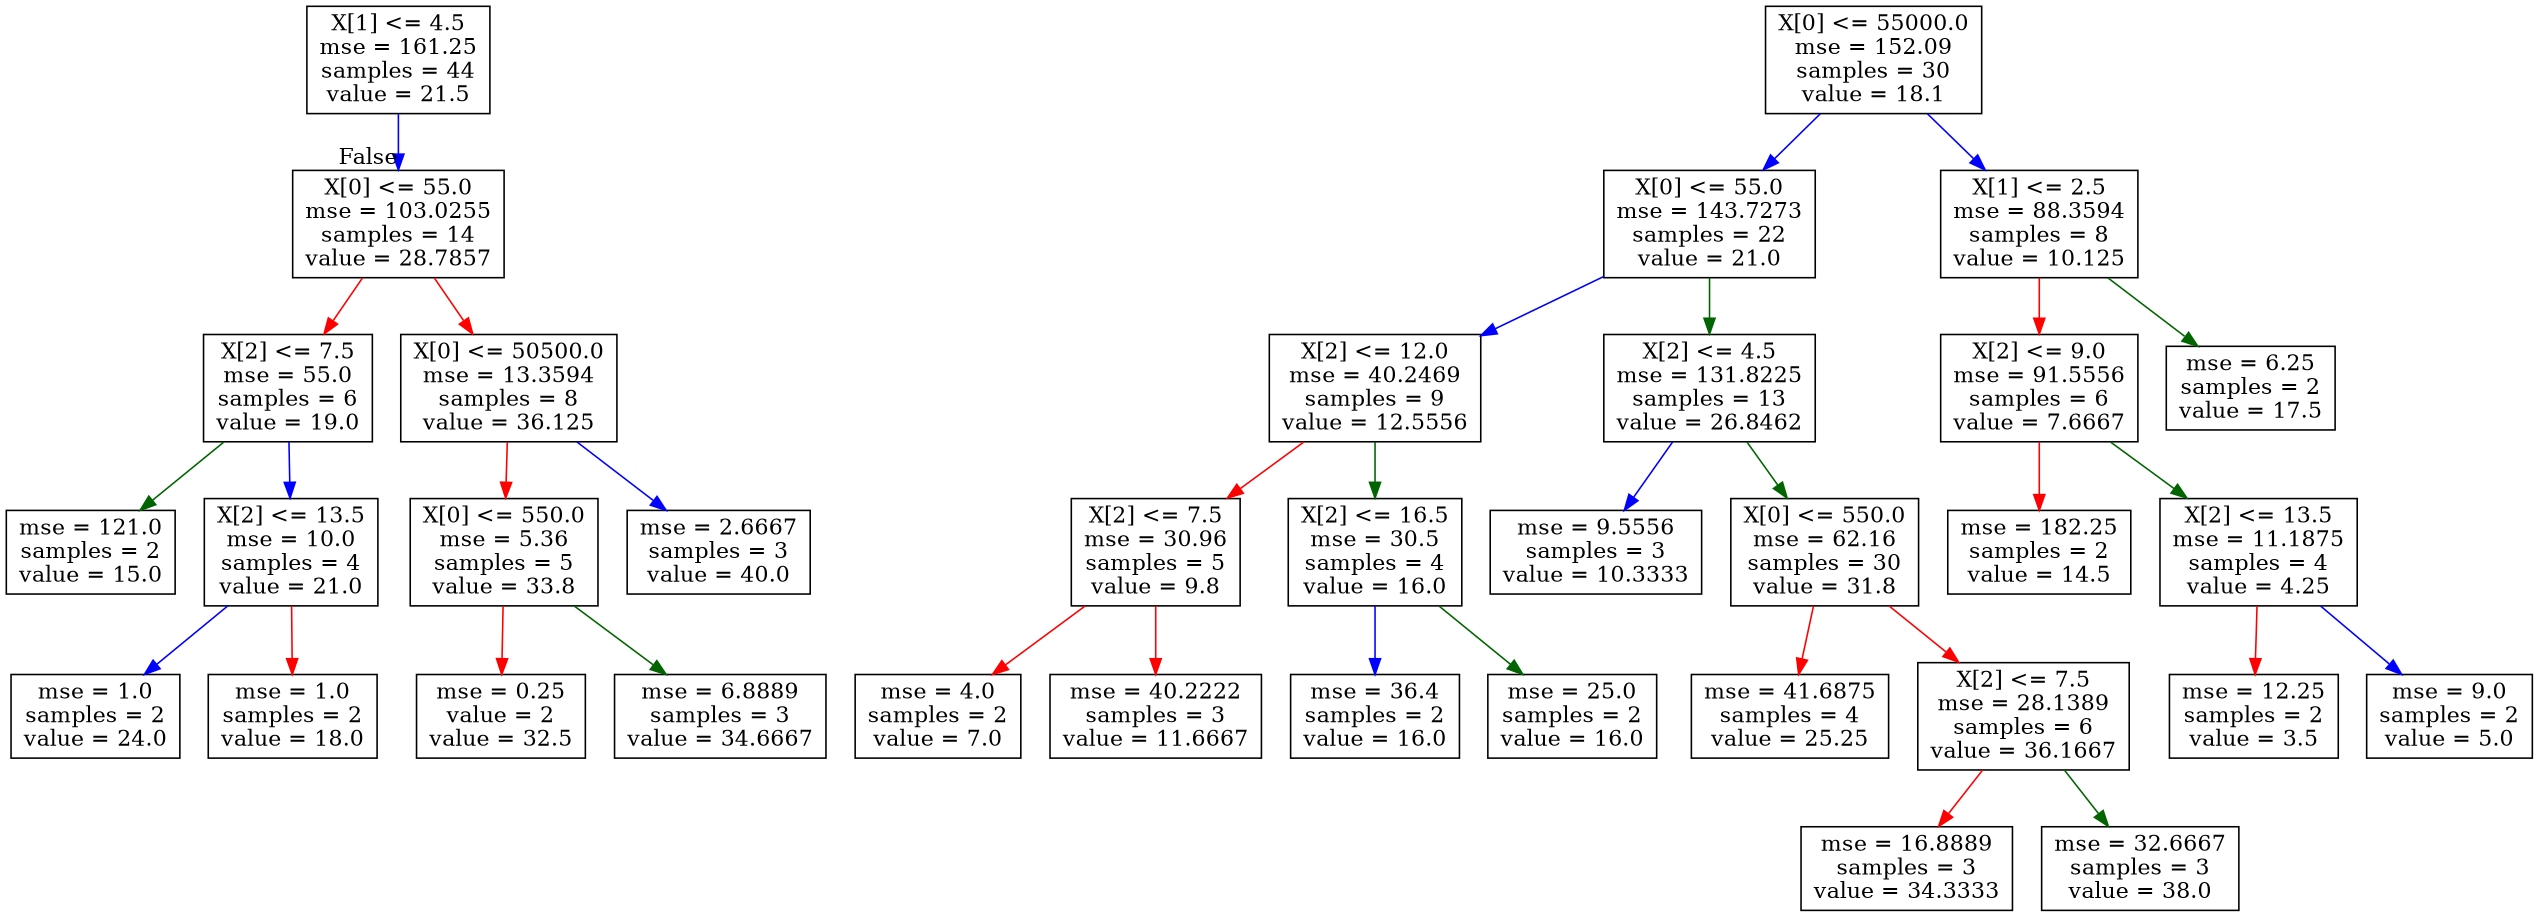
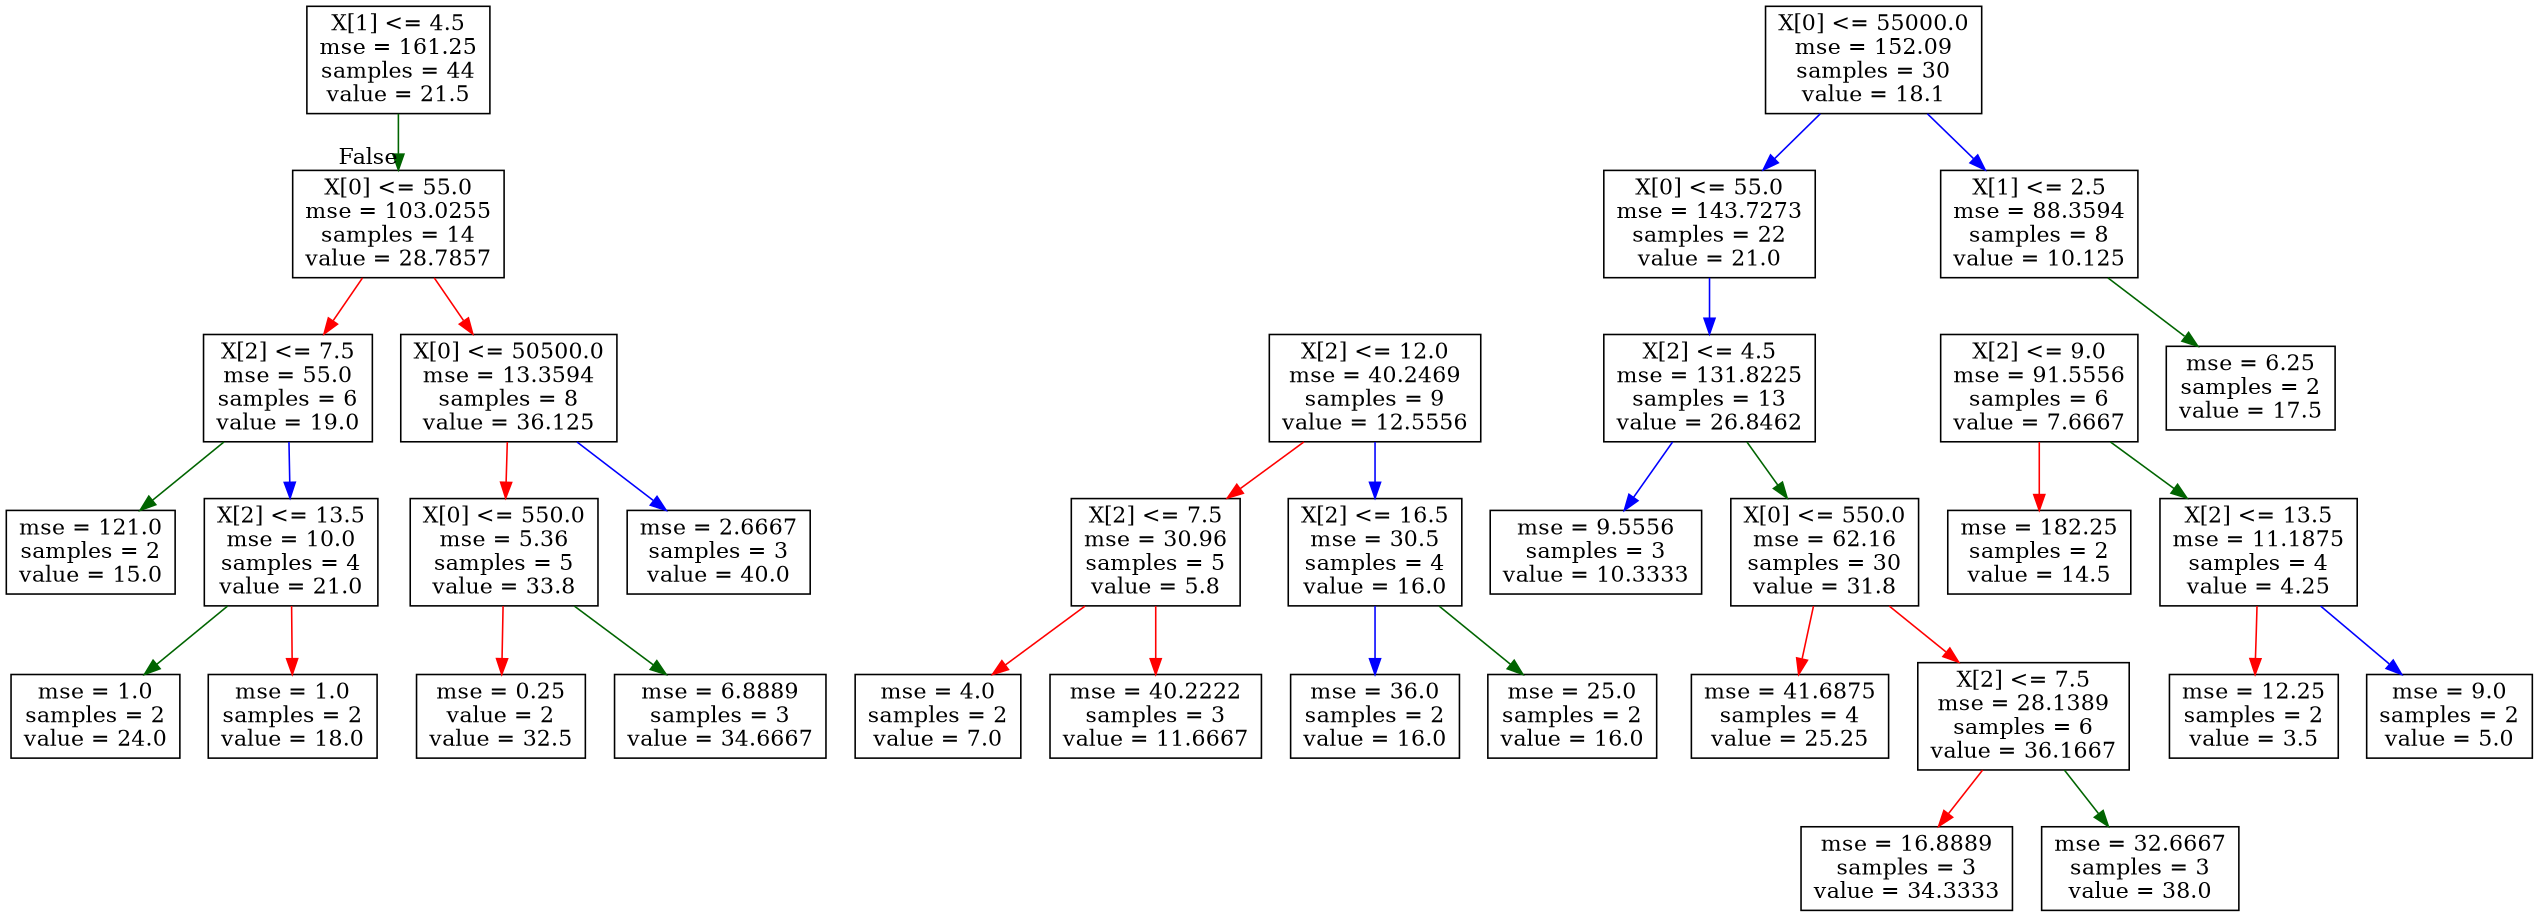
edge "X[1] <= 4.5 mse = 161.25 samples = 44 value = 21.5" -> "X[0] <= 55.0 mse = 103.0255 samples = 14 value = 28.7857": color blue -> darkgreen
edge "X[0] <= 55.0 mse = 143.7273 samples = 22 value = 21.0" -> "X[2] <= 4.5 mse = 131.8225 samples = 13 value = 26.8462": color darkgreen -> blue
edge "X[1] <= 2.5 mse = 88.3594 samples = 8 value = 10.125" -> "X[2] <= 9.0 mse = 91.5556 samples = 6 value = 7.6667": removed
edge "X[0] <= 55.0 mse = 143.7273 samples = 22 value = 21.0" -> "X[2] <= 12.0 mse = 40.2469 samples = 9 value = 12.5556": removed
edge "X[2] <= 12.0 mse = 40.2469 samples = 9 value = 12.5556" -> "X[2] <= 16.5 mse = 30.5 samples = 4 value = 16.0": color darkgreen -> blue
node "X[2] <= 7.5 mse = 30.96 samples = 5 value = 9.8": label "X[2] <= 7.5 mse = 30.96 samples = 5 value = 9.8" -> "X[2] <= 7.5 mse = 30.96 samples = 5 value = 5.8"
edge "X[2] <= 13.5 mse = 10.0 samples = 4 value = 21.0" -> "mse = 1.0 samples = 2 value = 24.0": color blue -> darkgreen
node "mse = 36.4 samples = 2 value = 16.0": label "mse = 36.4 samples = 2 value = 16.0" -> "mse = 36.0 samples = 2 value = 16.0"
